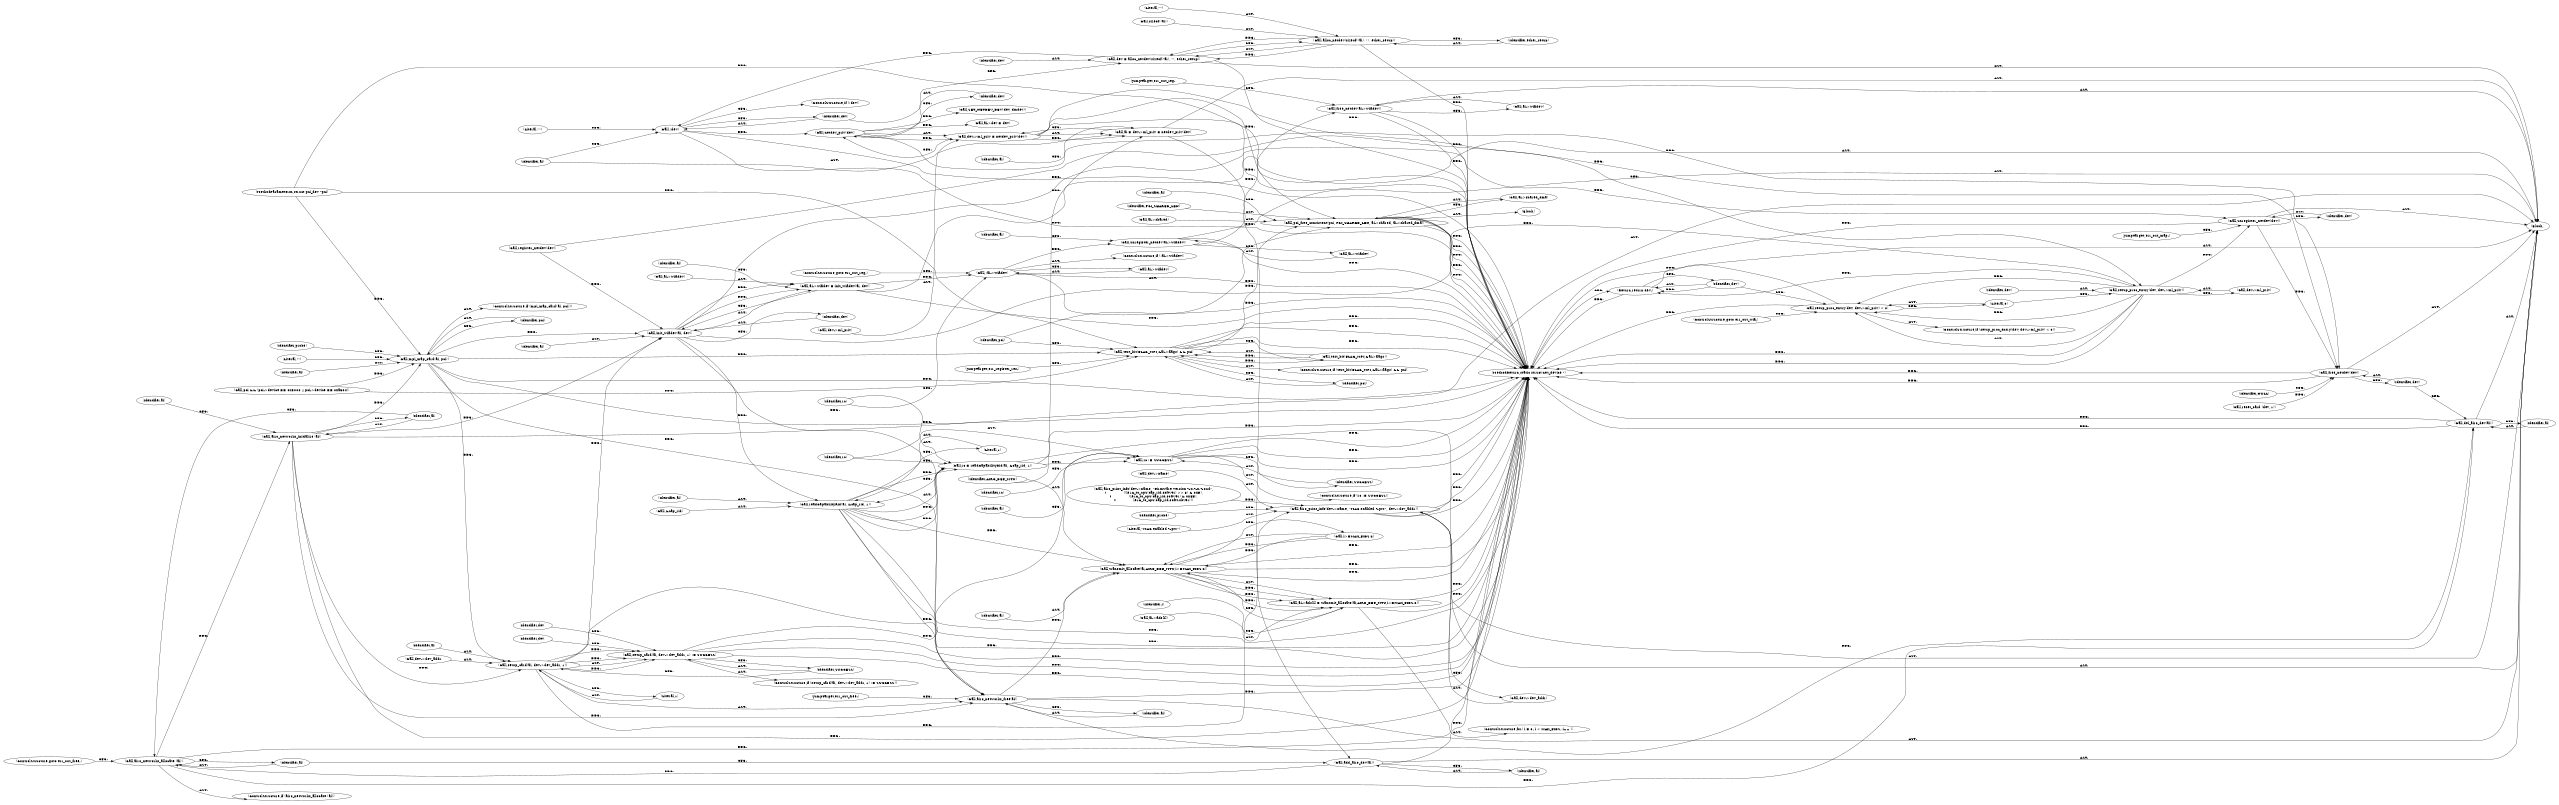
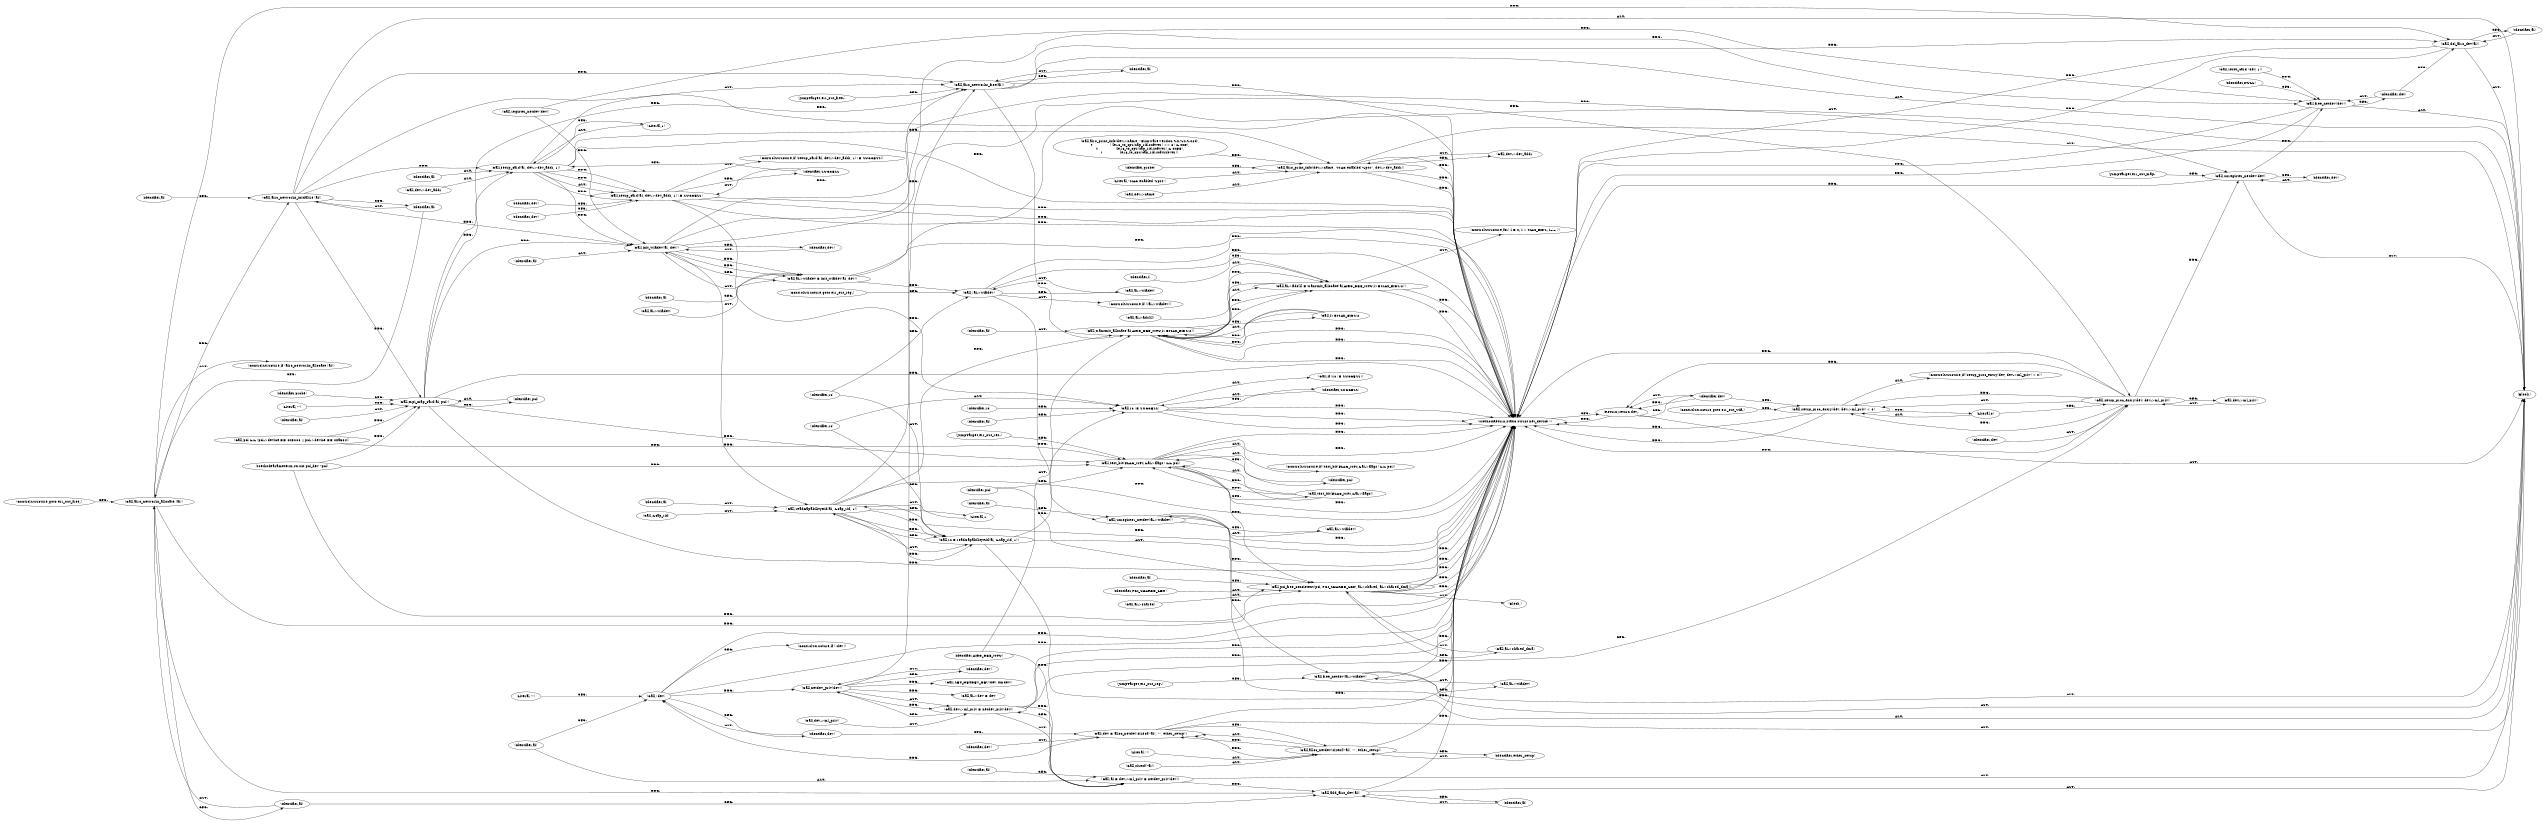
node "(ControlStructure,if (mpi_map_card(ai, pci)))": removed
node "(JumpTarget,err_register_res:)": label "(JumpTarget,err_register_res:)" -> "(JumpTarget,err_out_res:)"
node "(ControlStructure,if (rc != SUCCESS))": label "(ControlStructure,if (rc != SUCCESS))" -> "(Call,if (rc != SUCCESS))"
